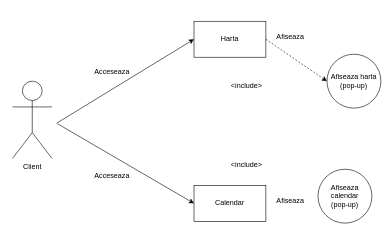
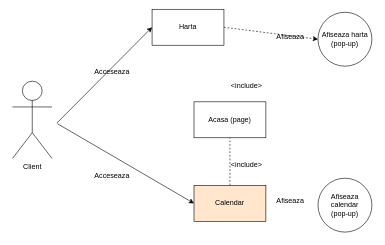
node "Harta": moved (230, 39) -> (188, 27)
node "Afiseaza harta (pop-up)": moved (354, 81) -> (345, 39)
node "Acasa (page)": added
edge "Acasa (page)" -- "Calendar": added
node "Afiseaza calendar (pop-up)": moved (345, 197) -> (345, 206)
node "Calendar": fillcolor #ffffff -> #ffe6cc
